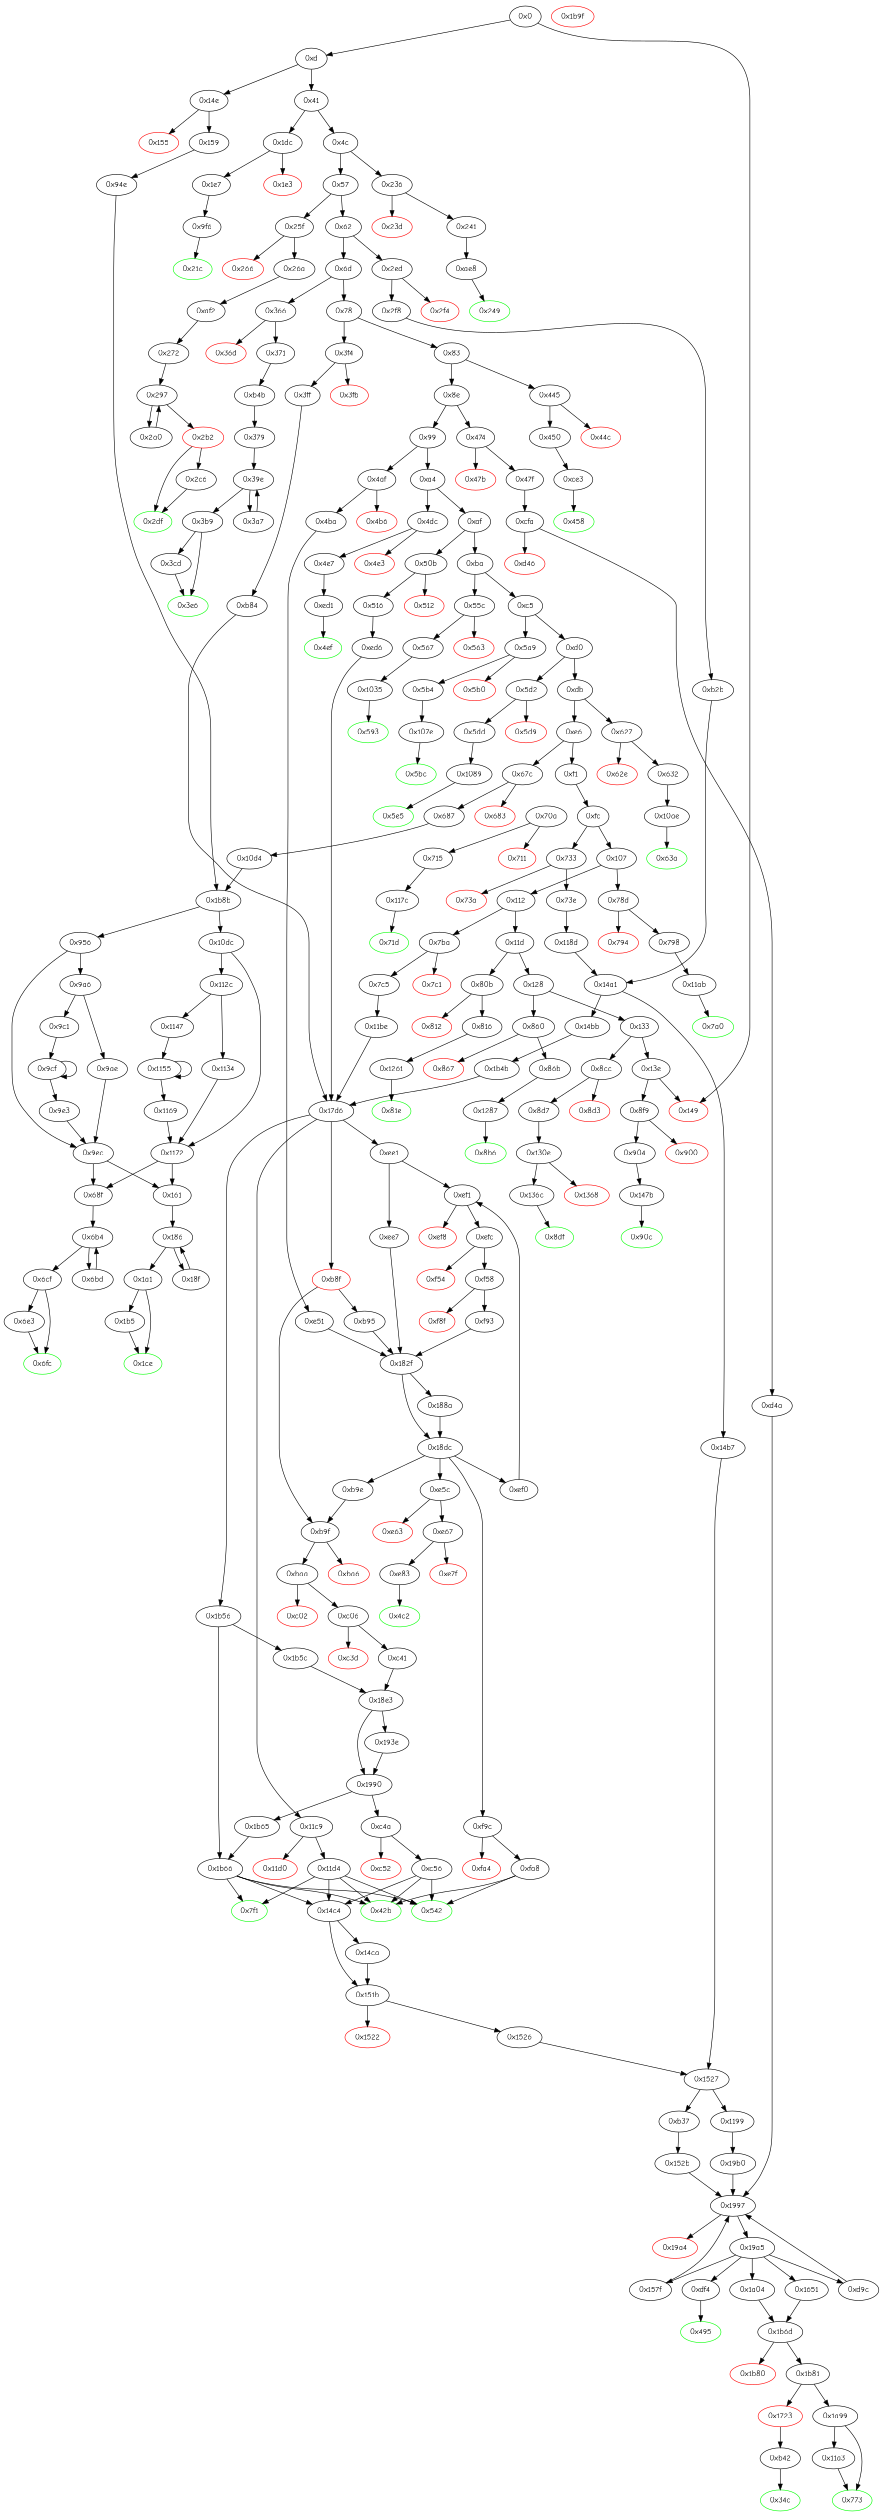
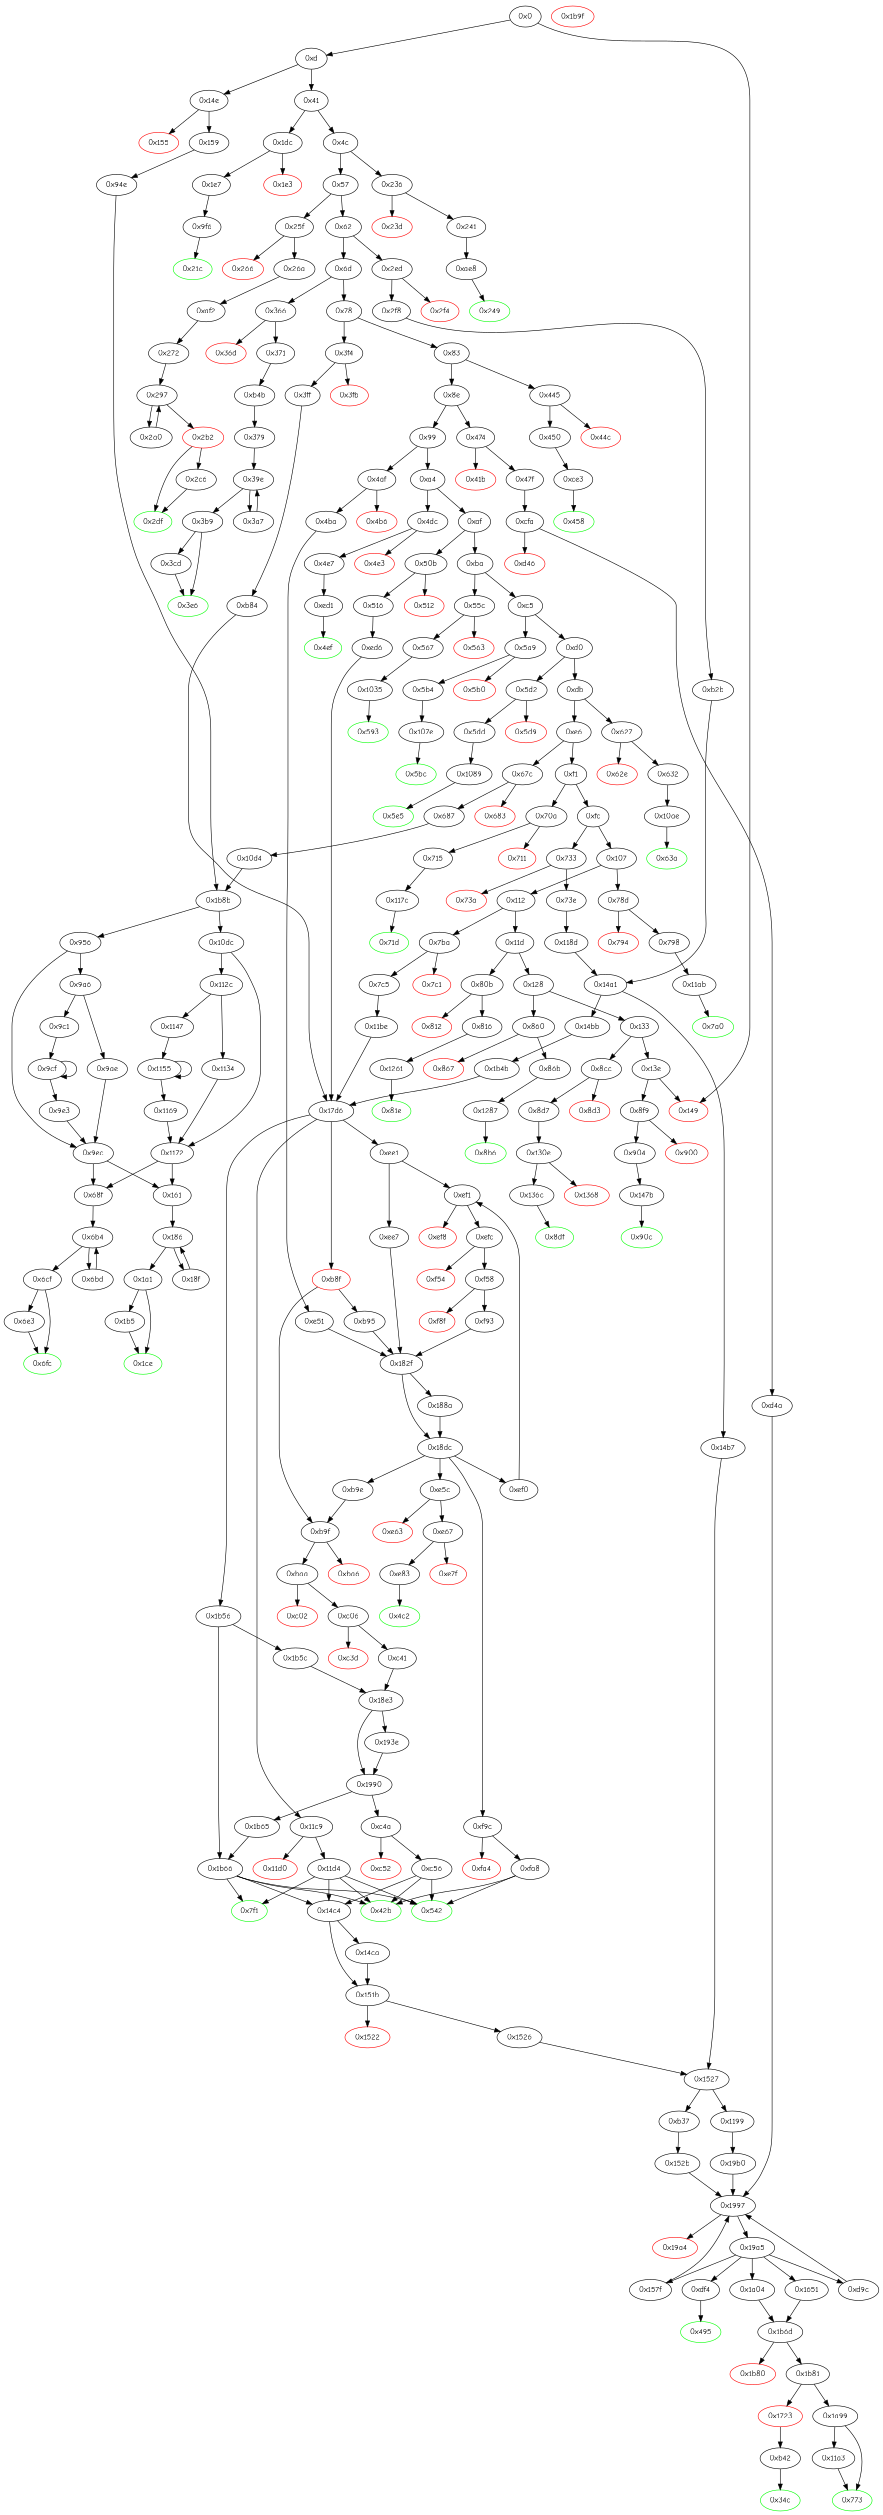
node "0x47b": label "0x47b" -> "0x41b"
edge "0xf1" -> "0x70a": added
